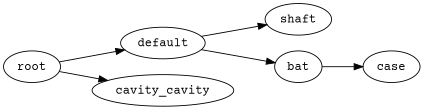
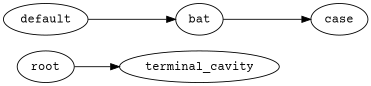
node "shaft": removed
edge "root" -> "default": removed
node "cavity_cavity": label "cavity_cavity" -> "terminal_cavity"
